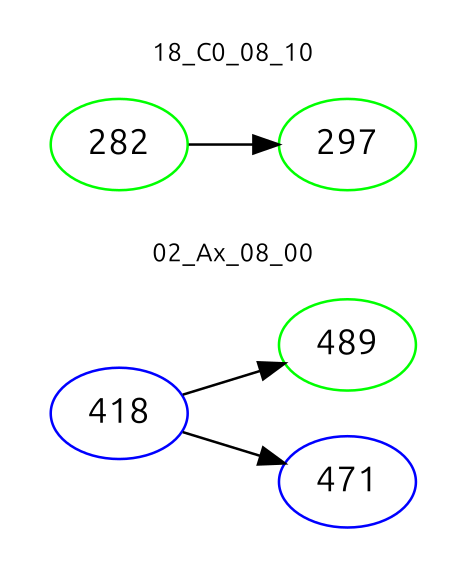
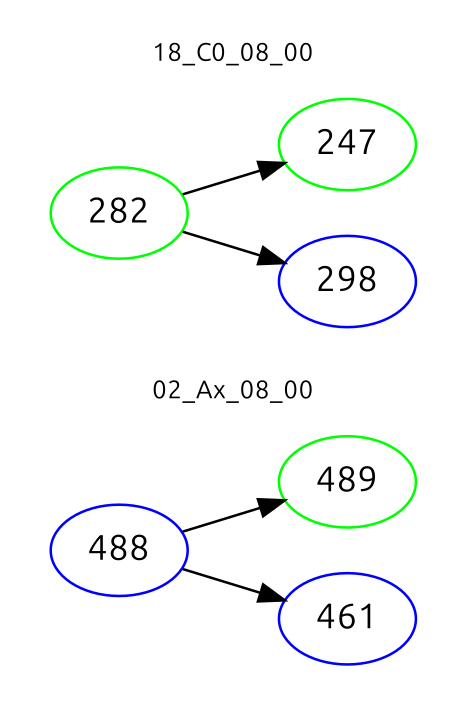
cluster "18_C0_08_10": label "18_C0_08_10" -> "18_C0_08_00"
node "297": label "297" -> "247"
node "298": added
node "418": label "418" -> "488"
node "471": label "471" -> "461"
